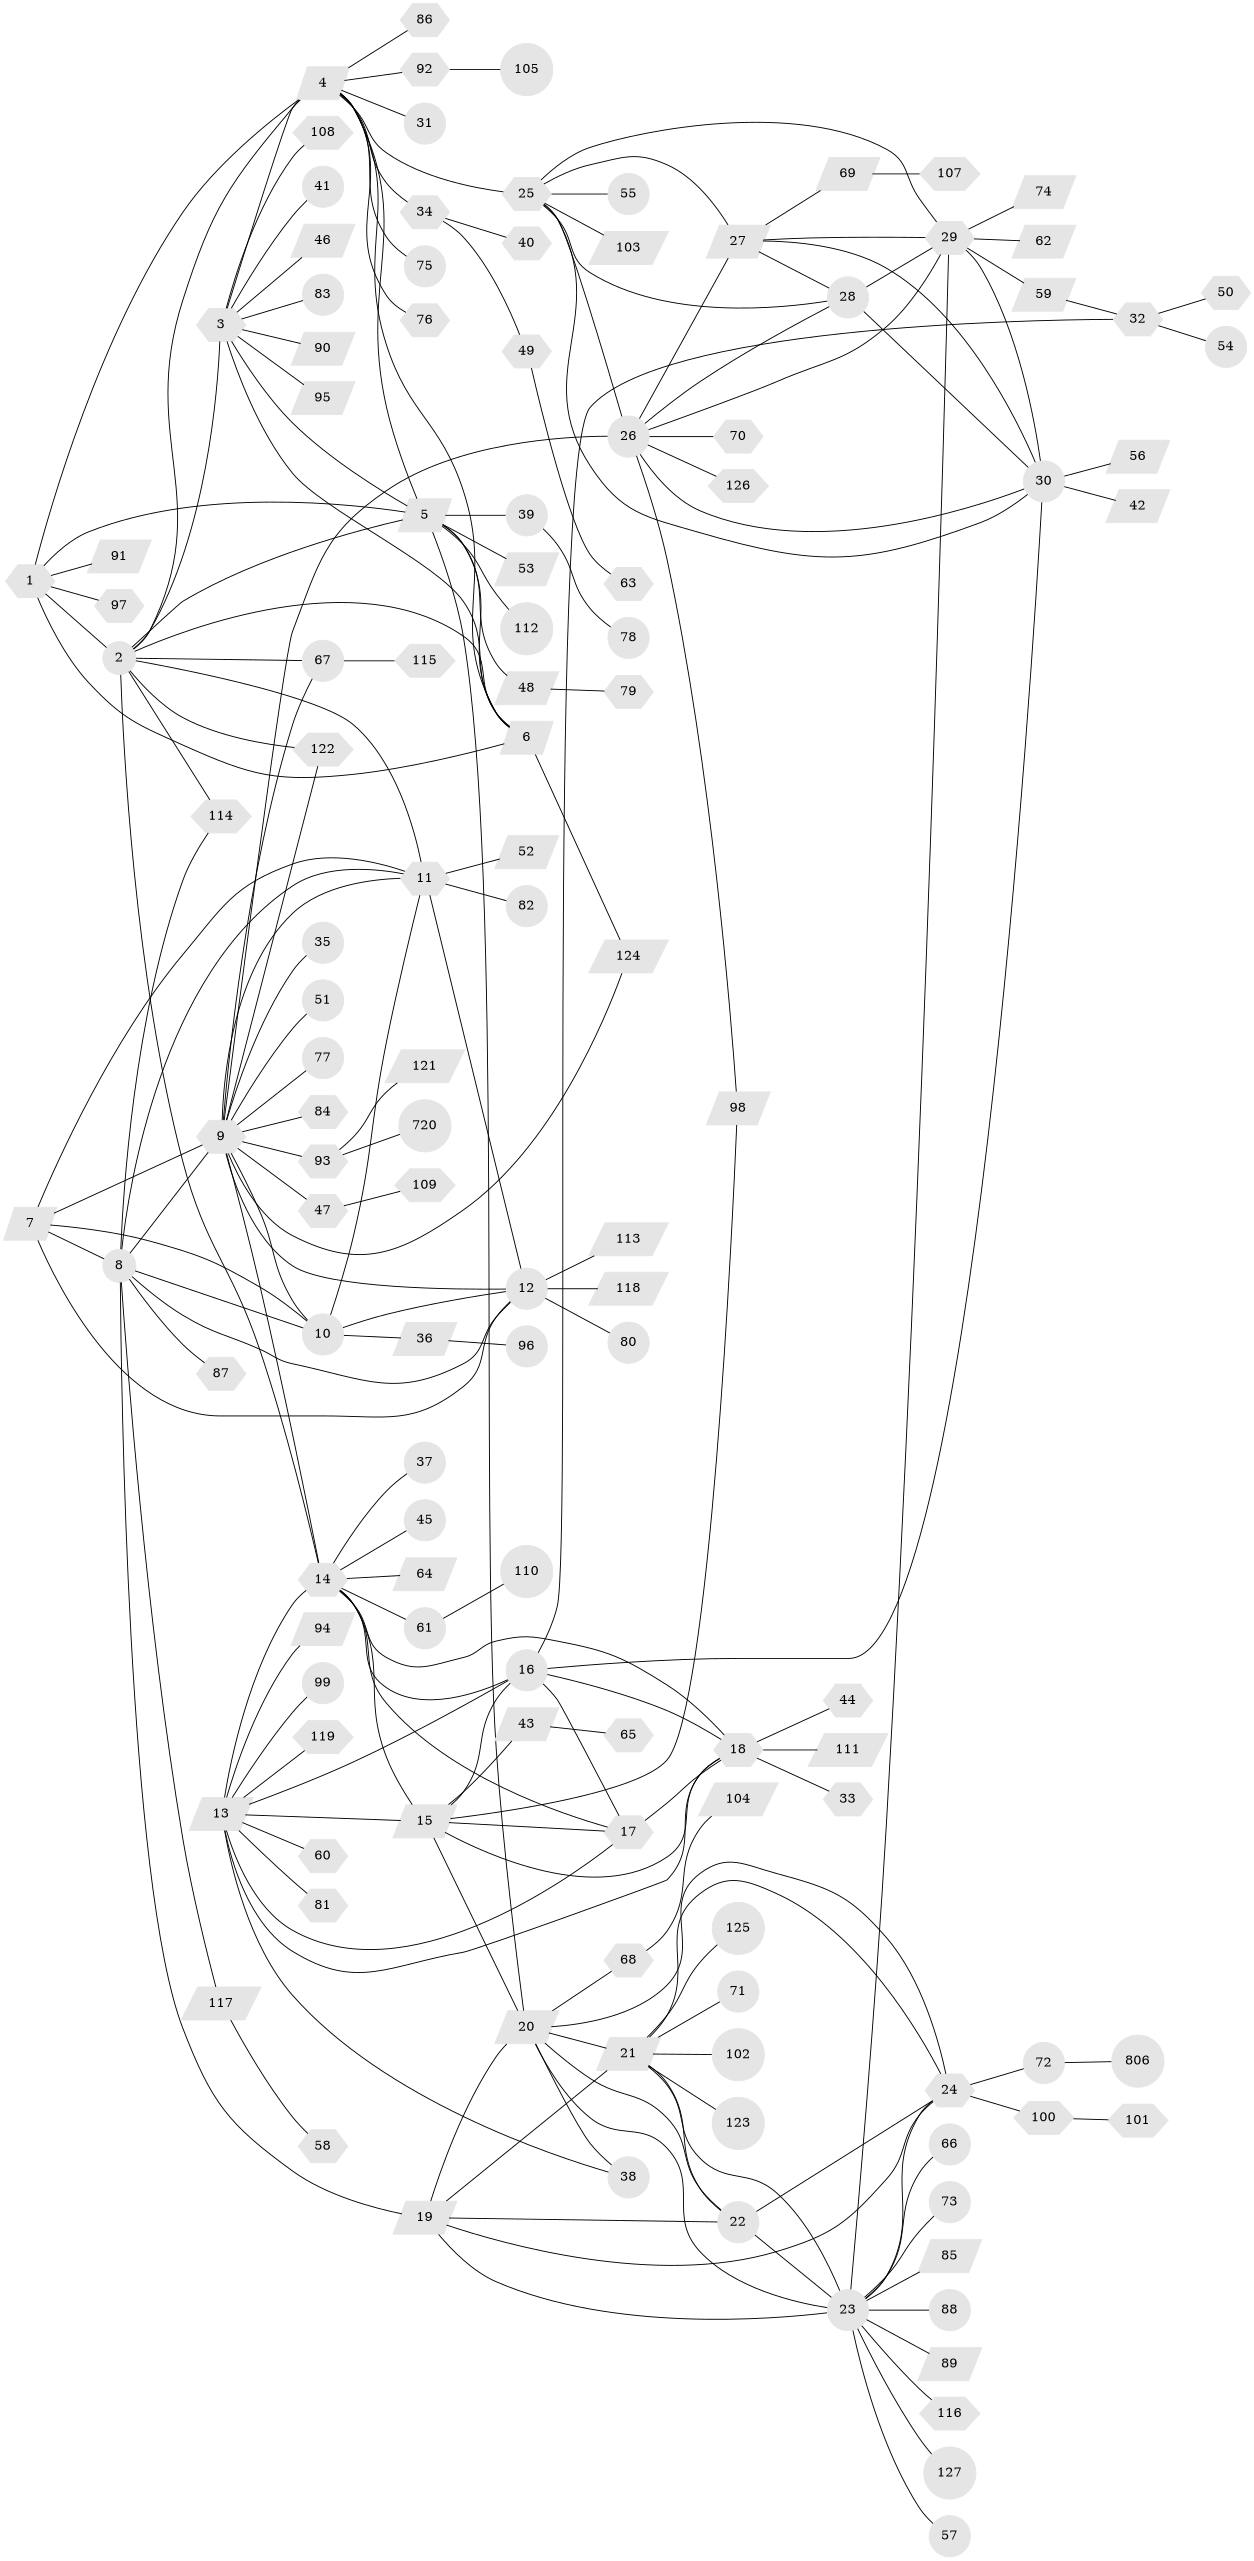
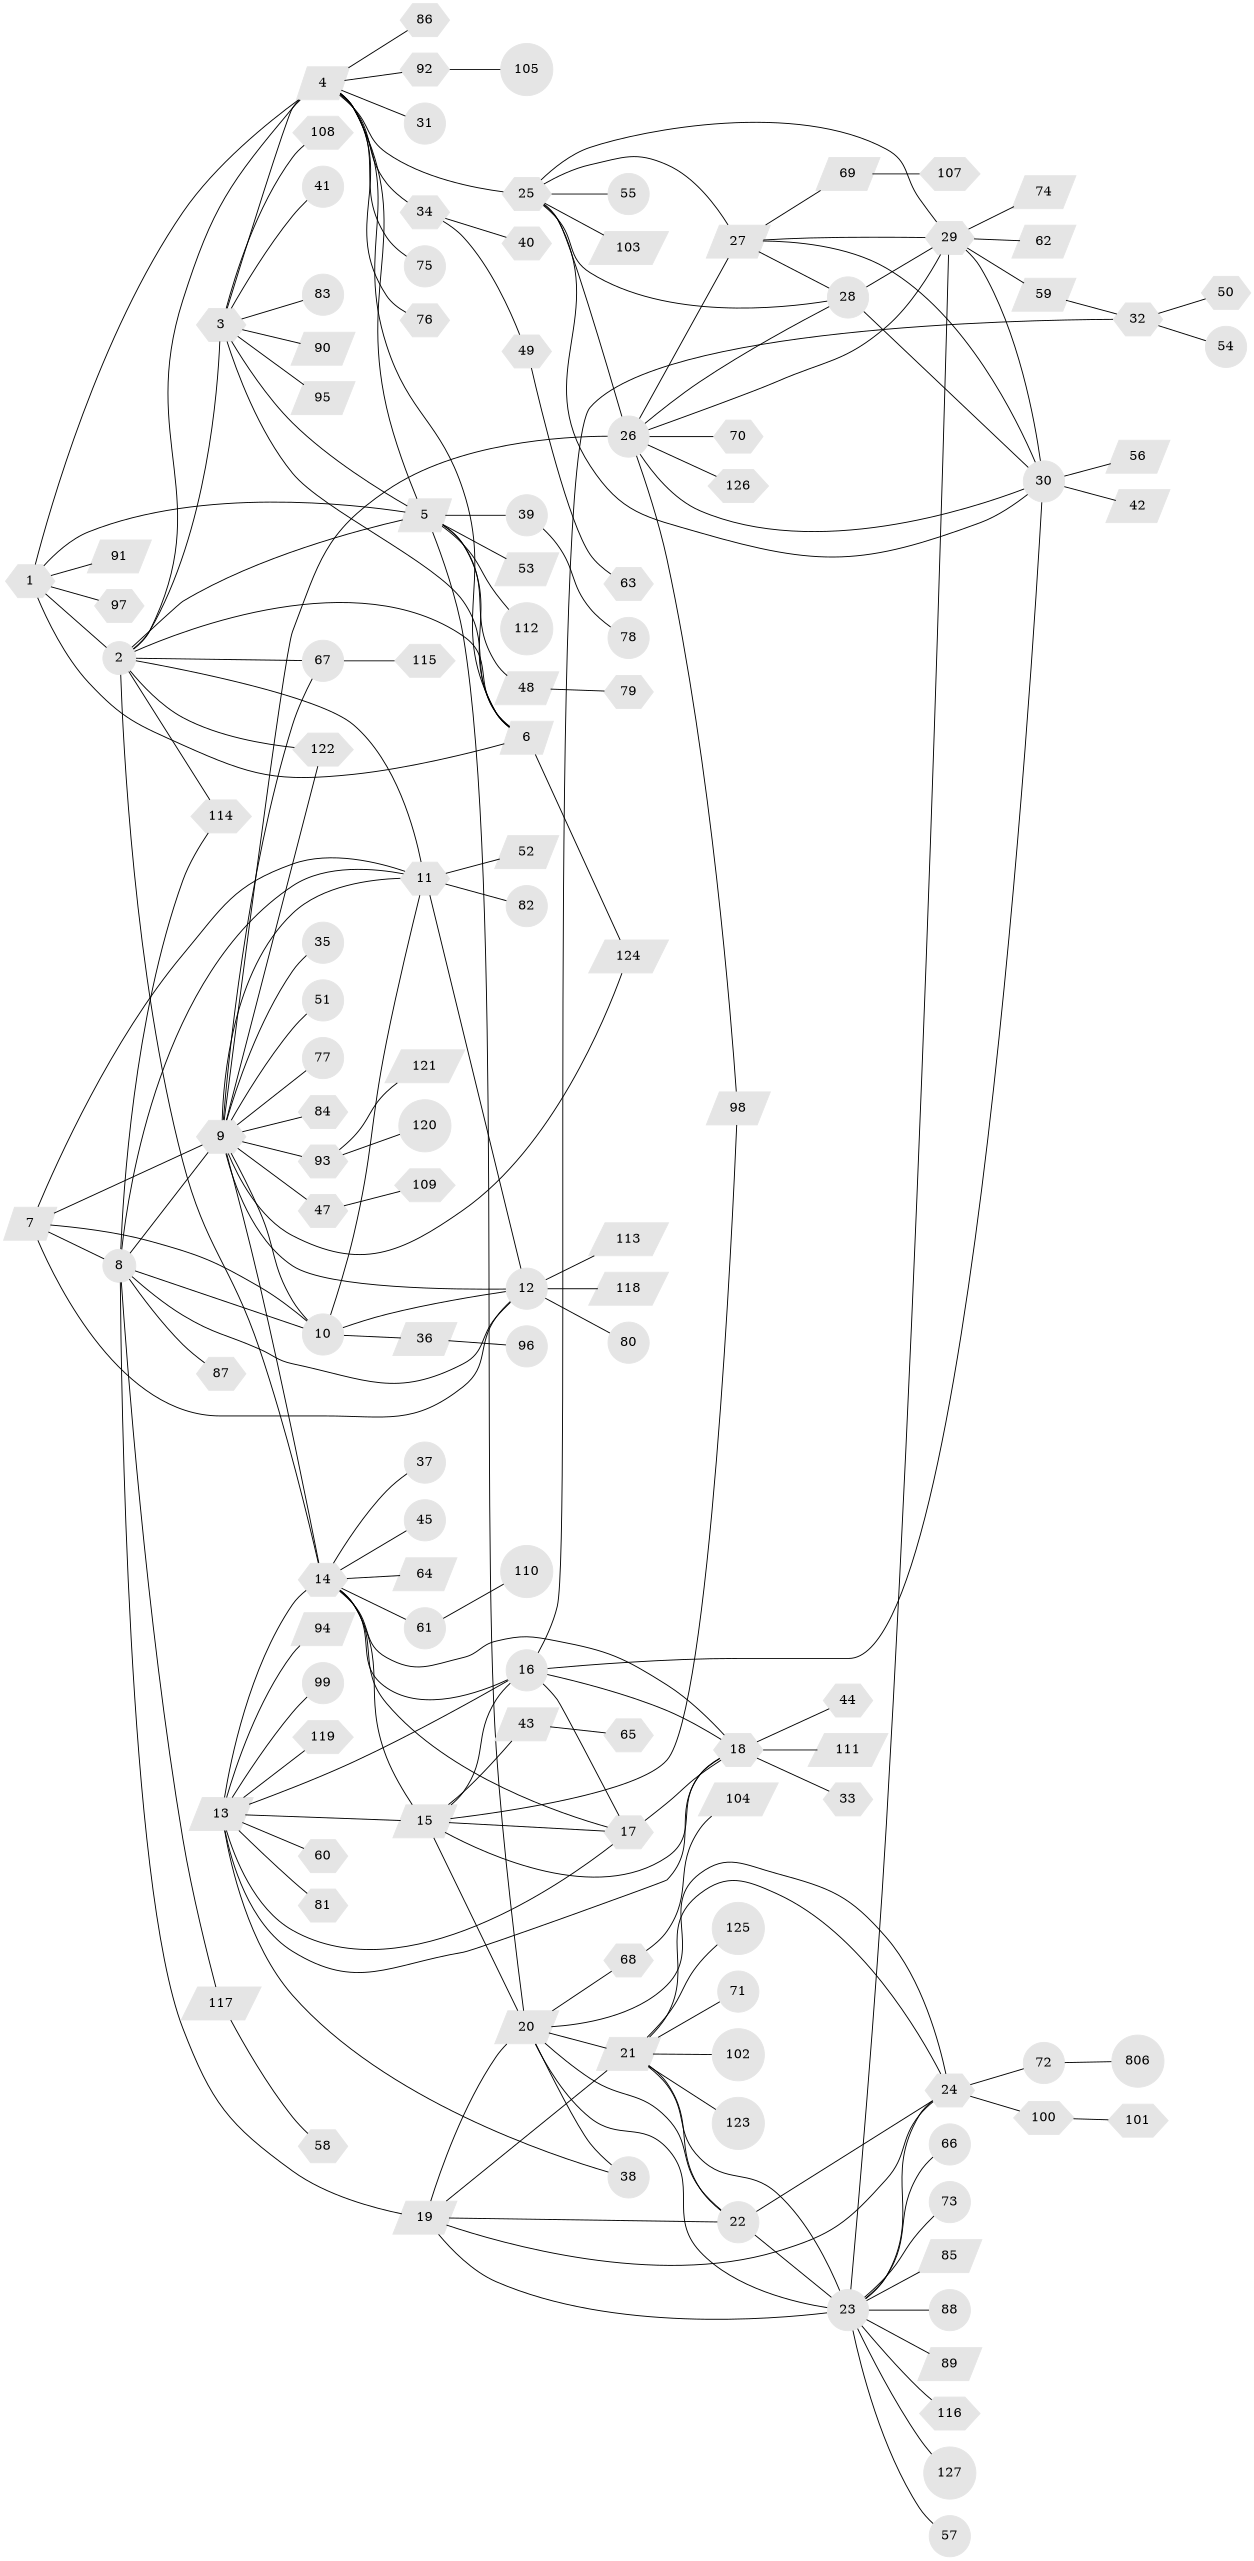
node "46": removed
node "720": label "720" -> "120"
